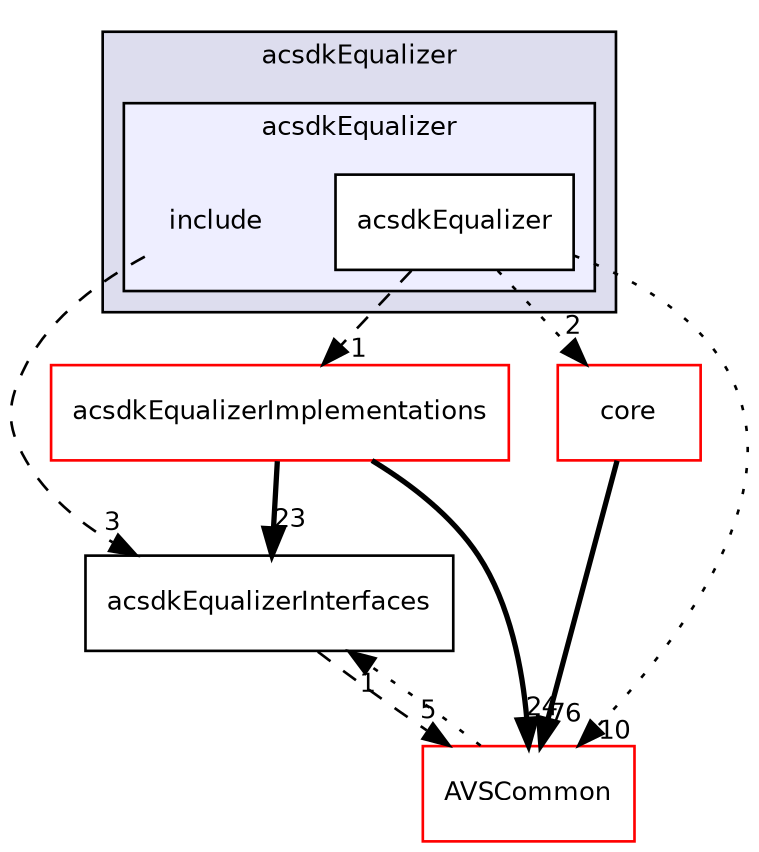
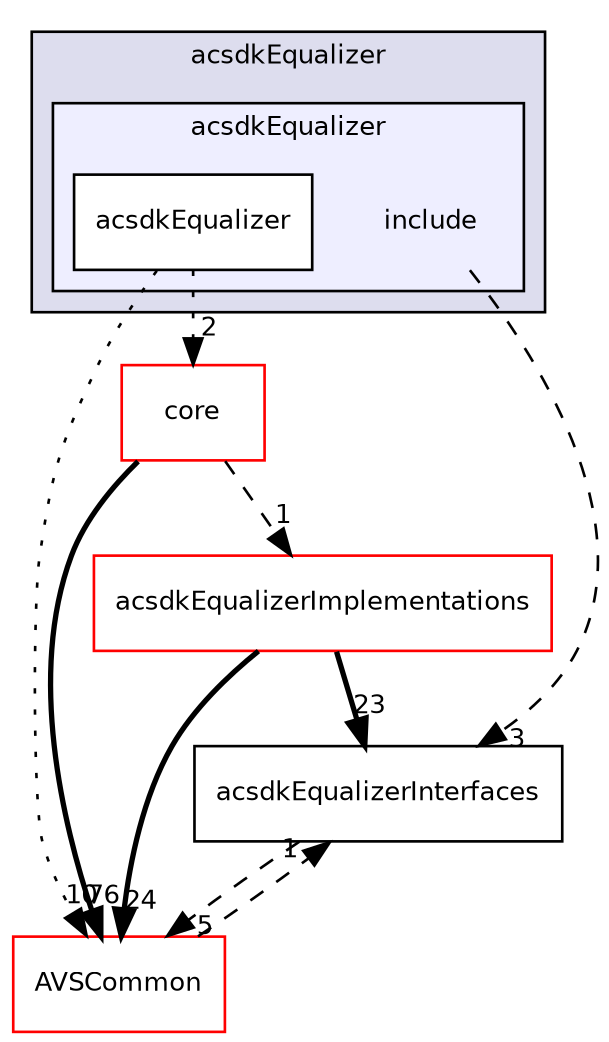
edge "acsdkEqualizer" -> "acsdkEqualizerImplementations": now "core" -> "acsdkEqualizerImplementations"
edge "AVSCommon" -> "acsdkEqualizerInterfaces": style dotted -> dashed
